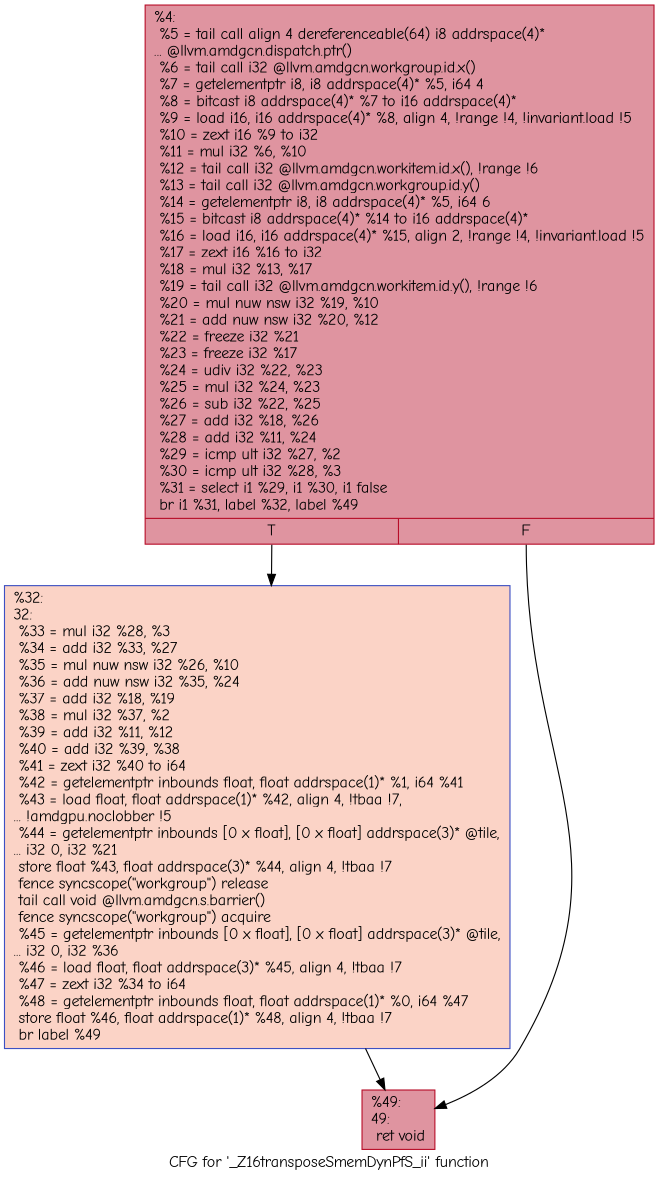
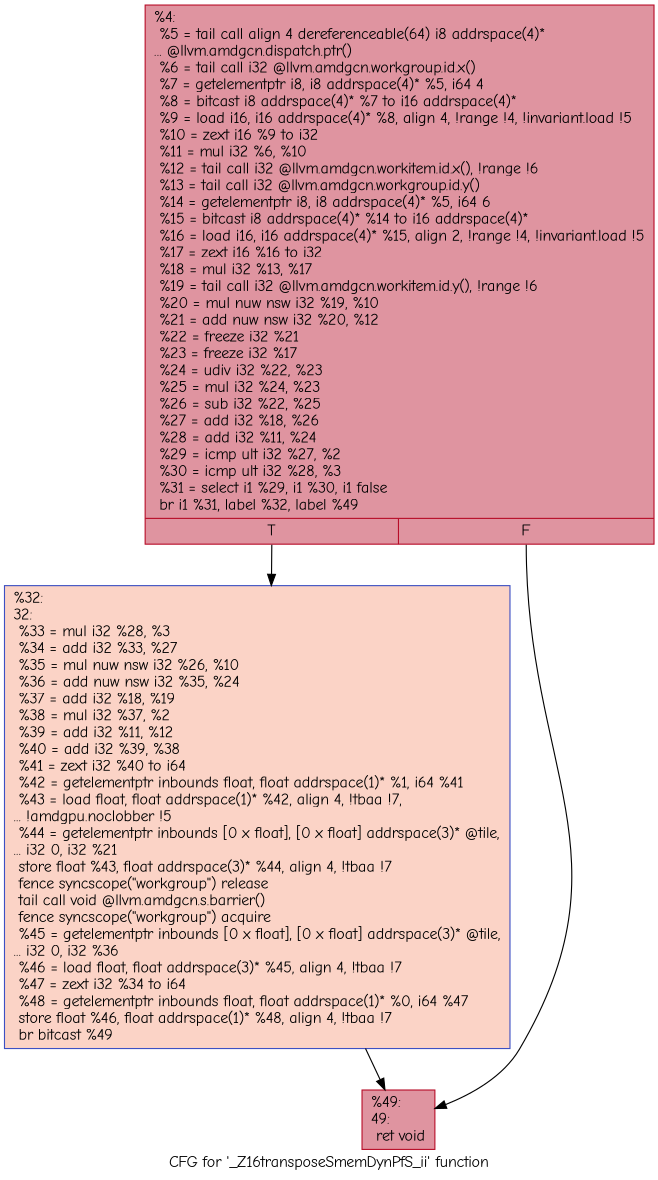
node "%32:": text "br label %49" -> "br bitcast %49"
